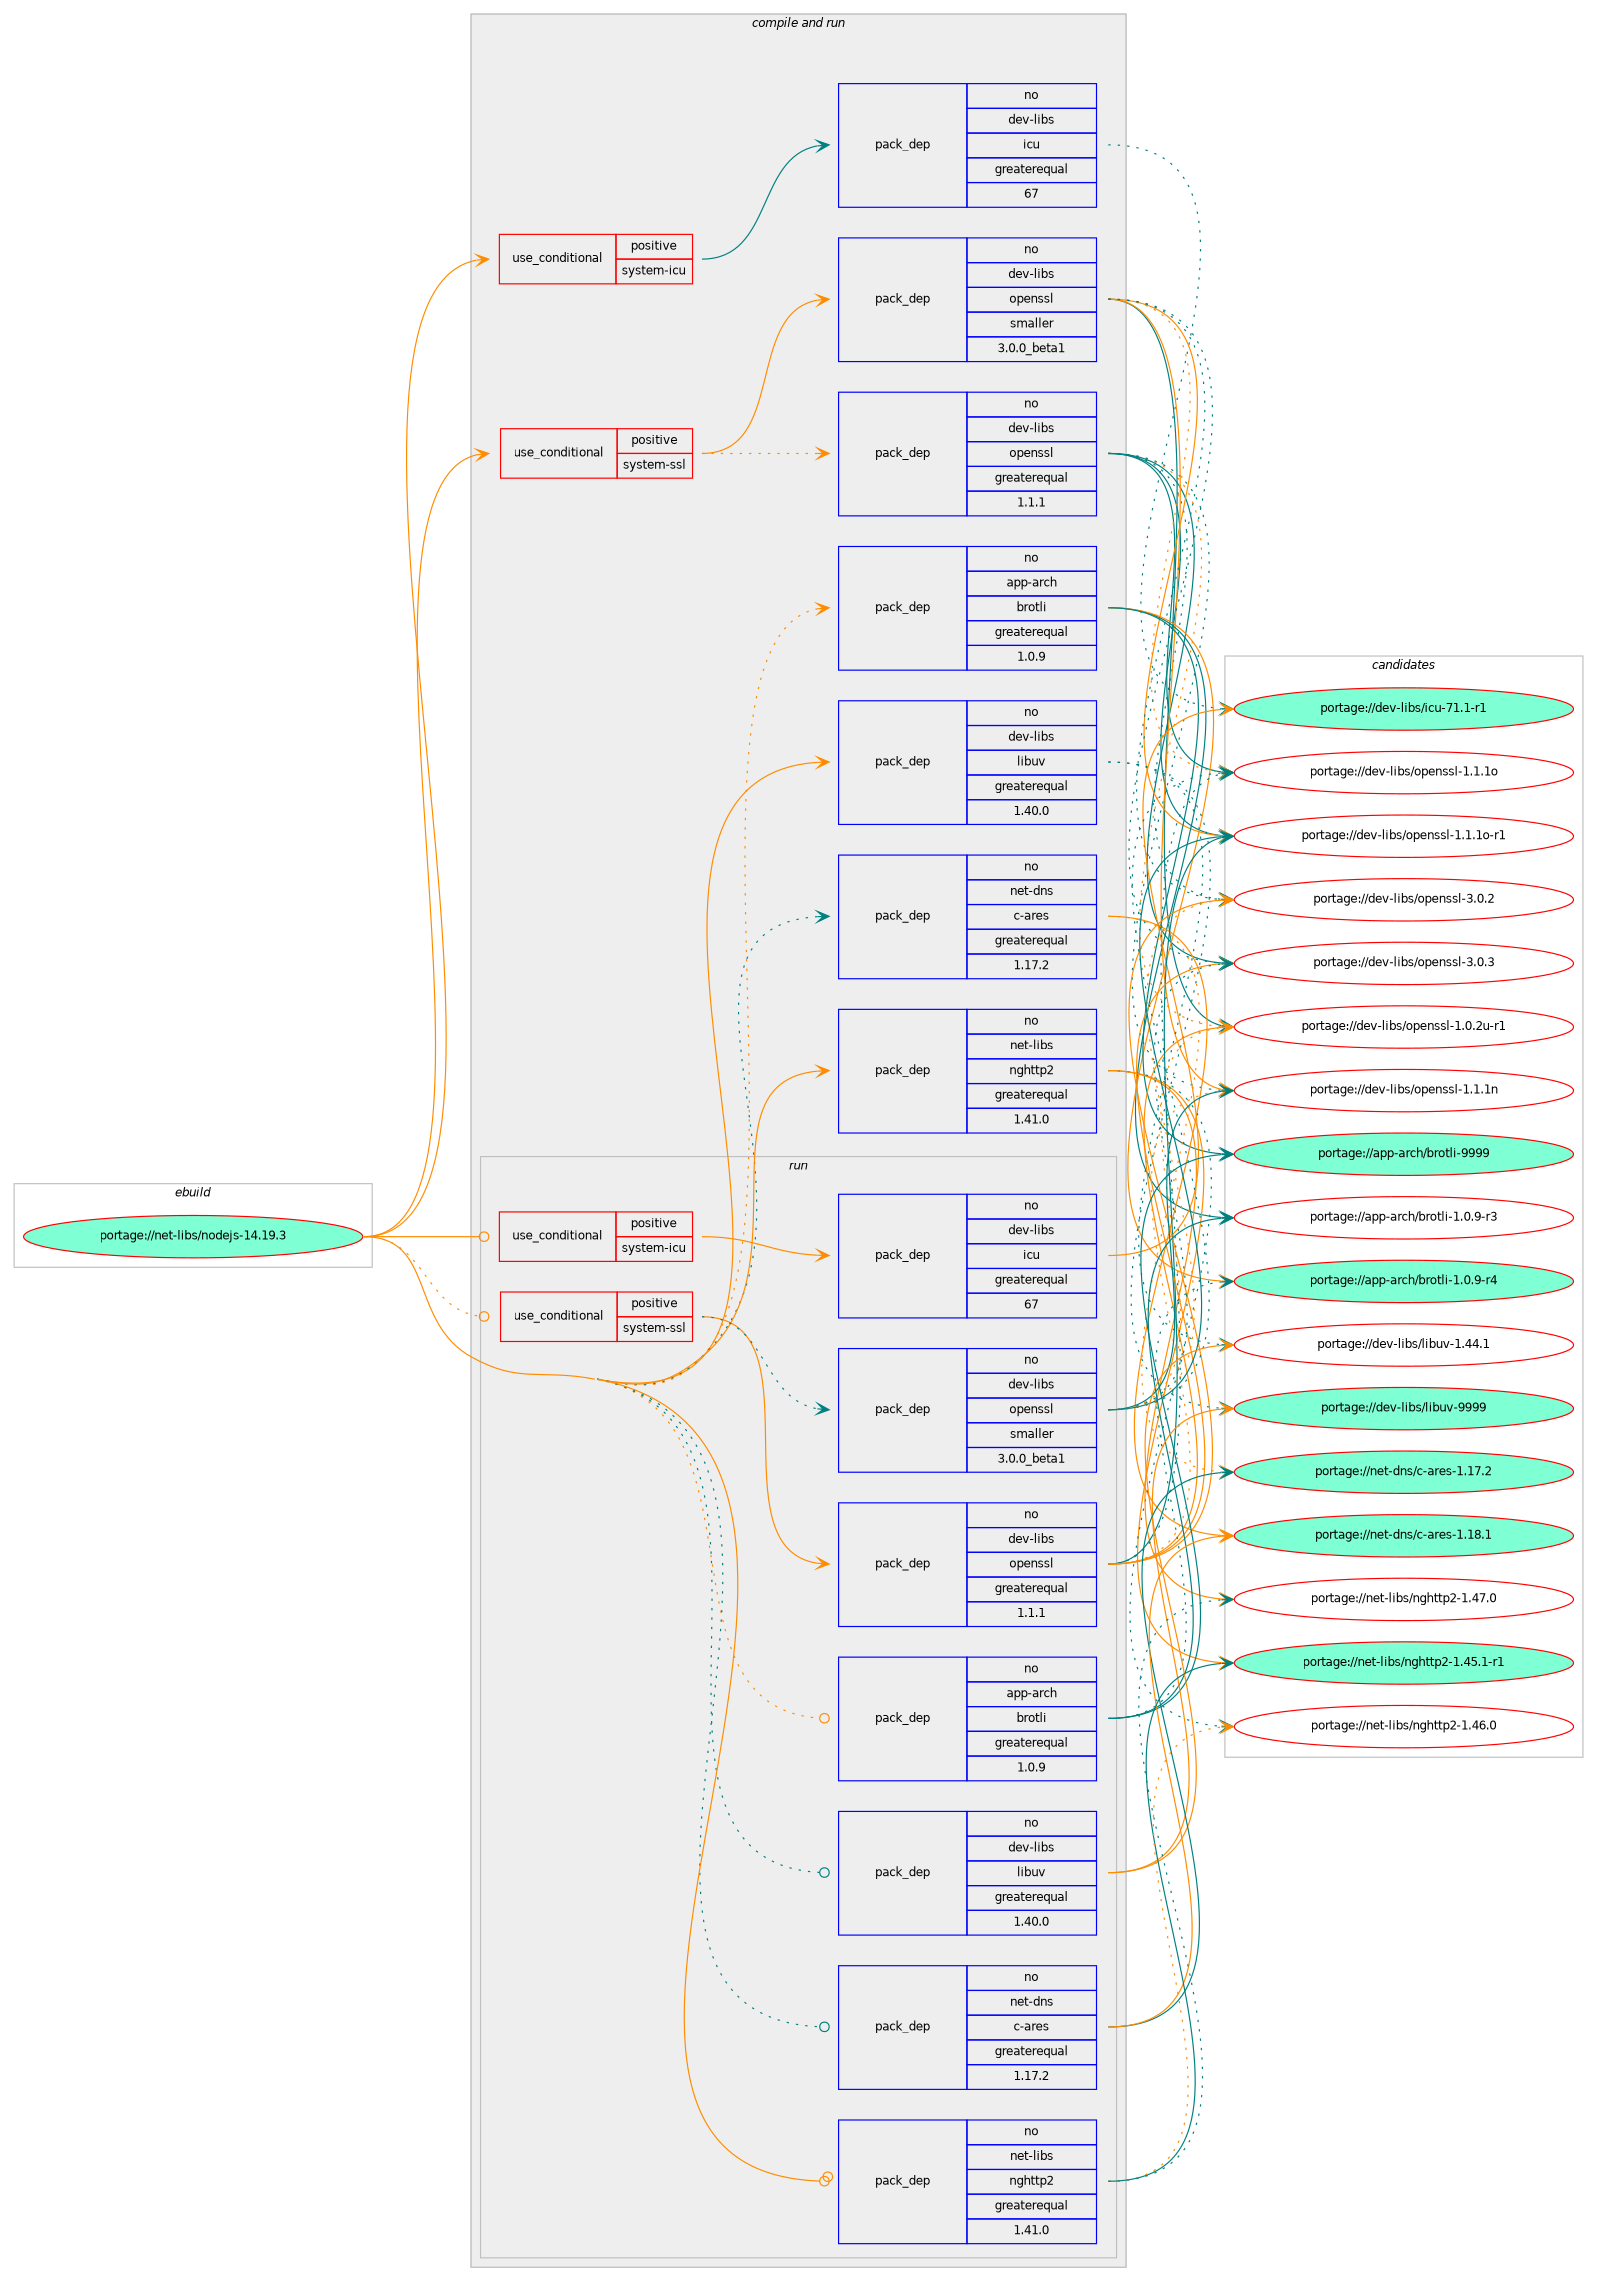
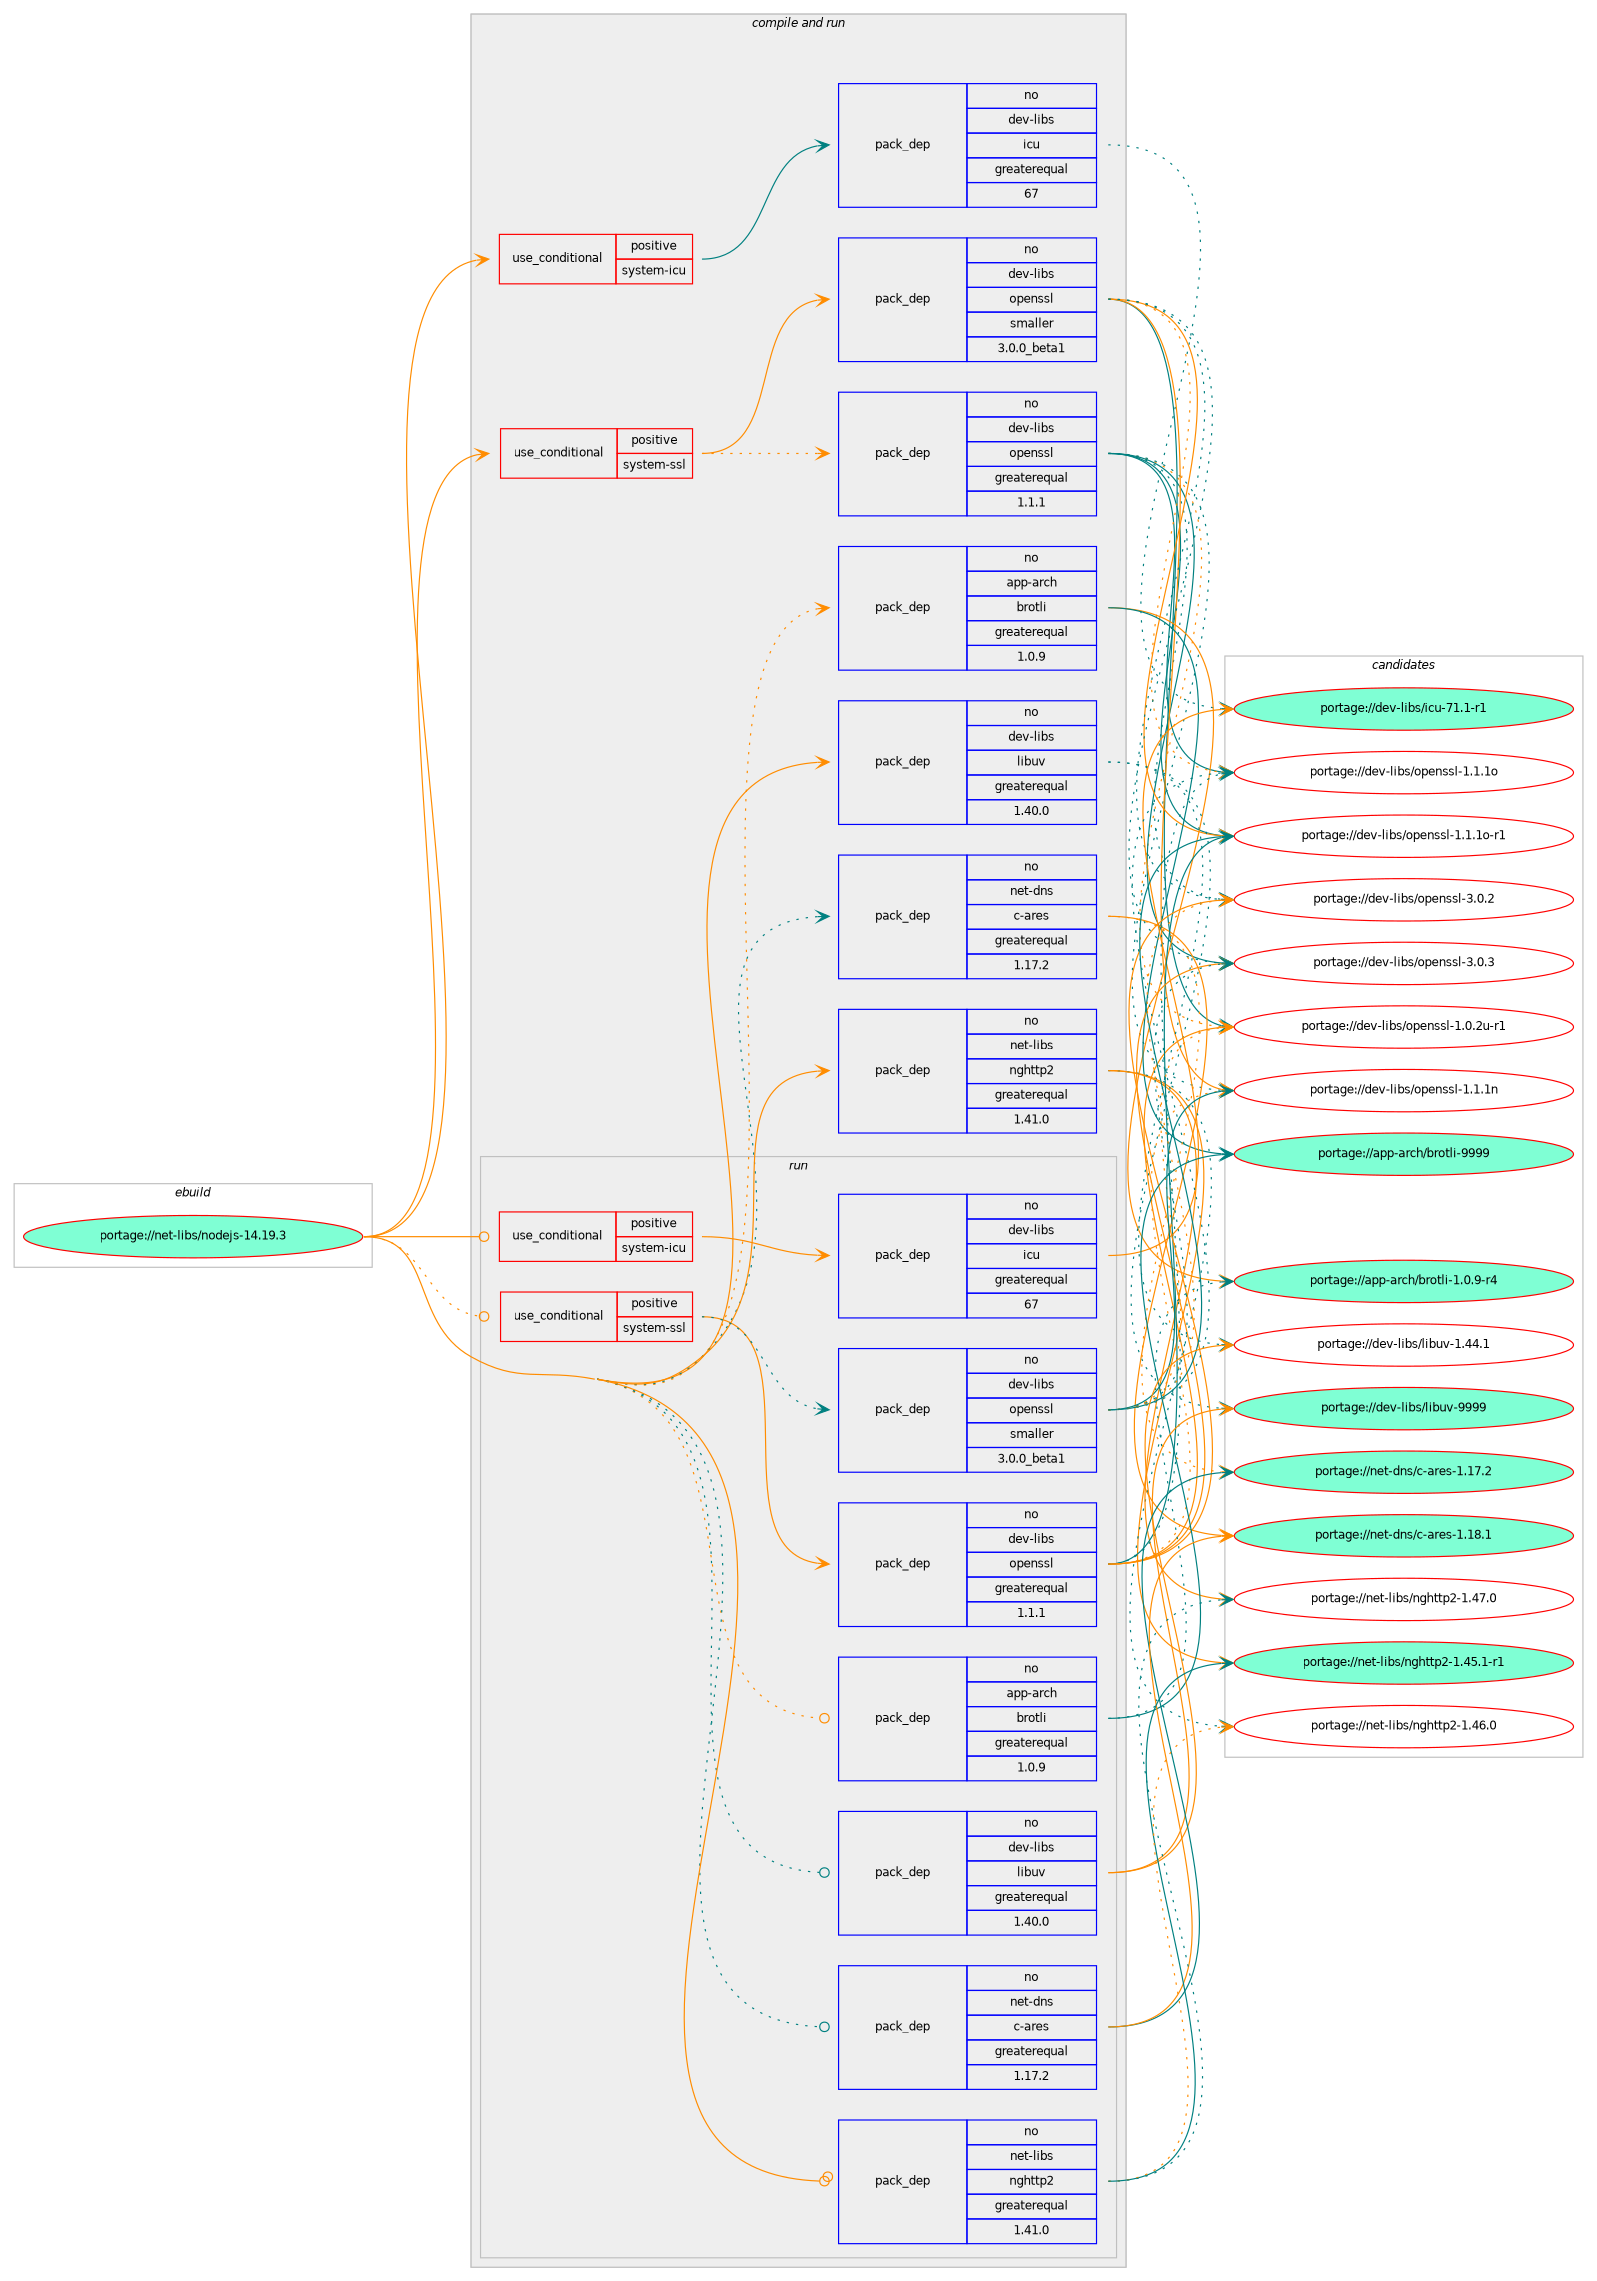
node "portage://app-arch/brotli-1.0.9-r3": removed
